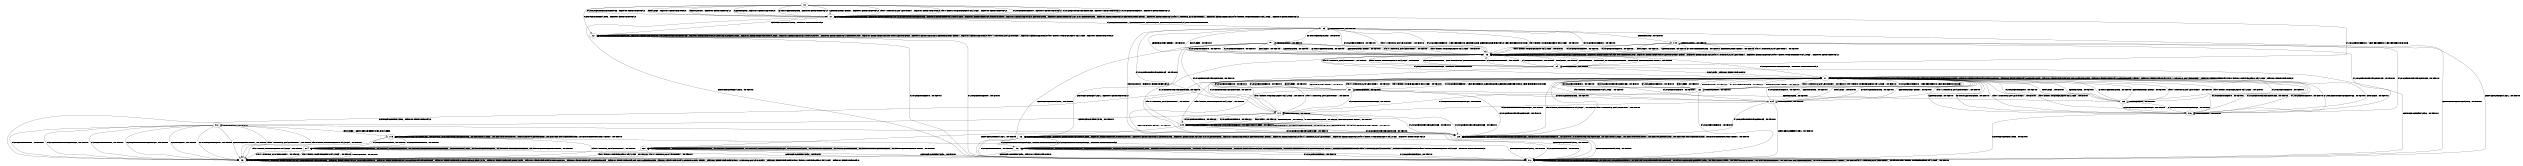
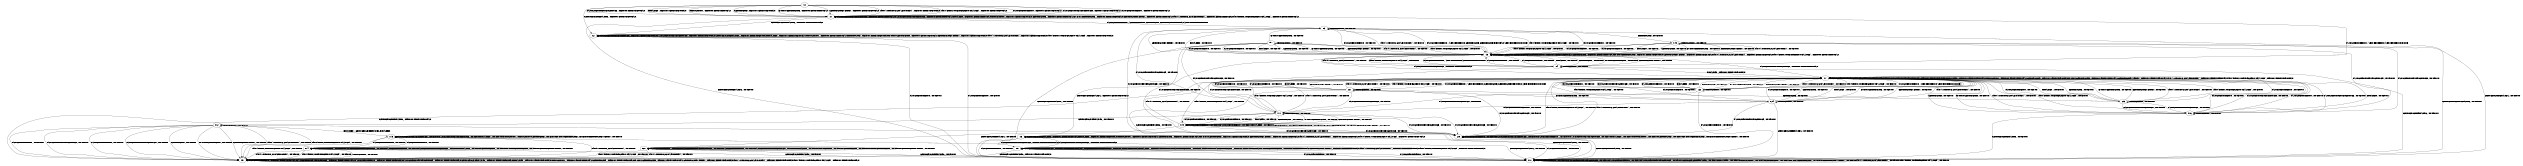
edge "s3" -> "s57": reversed
edge "s3" -> "s28": label "APPLICATION / HELLO_VERIFY_REQUEST" -> "PSK_CLIENT_KEY_EXCHANGE / TIMEOUT"
edge "s24" -> "s11": label "RSA_CLIENT_KEY_EXCHANGE / TIMEOUT" -> "RSA_CLIENT_KEY_CLIENT / TIMEOUT"
edge "s21" -> "s10": label "CERTIFICATE_VERIFY / TIMEOUT" -> "CHANGE_CIPHER_SPEC / TIMEOUT"
